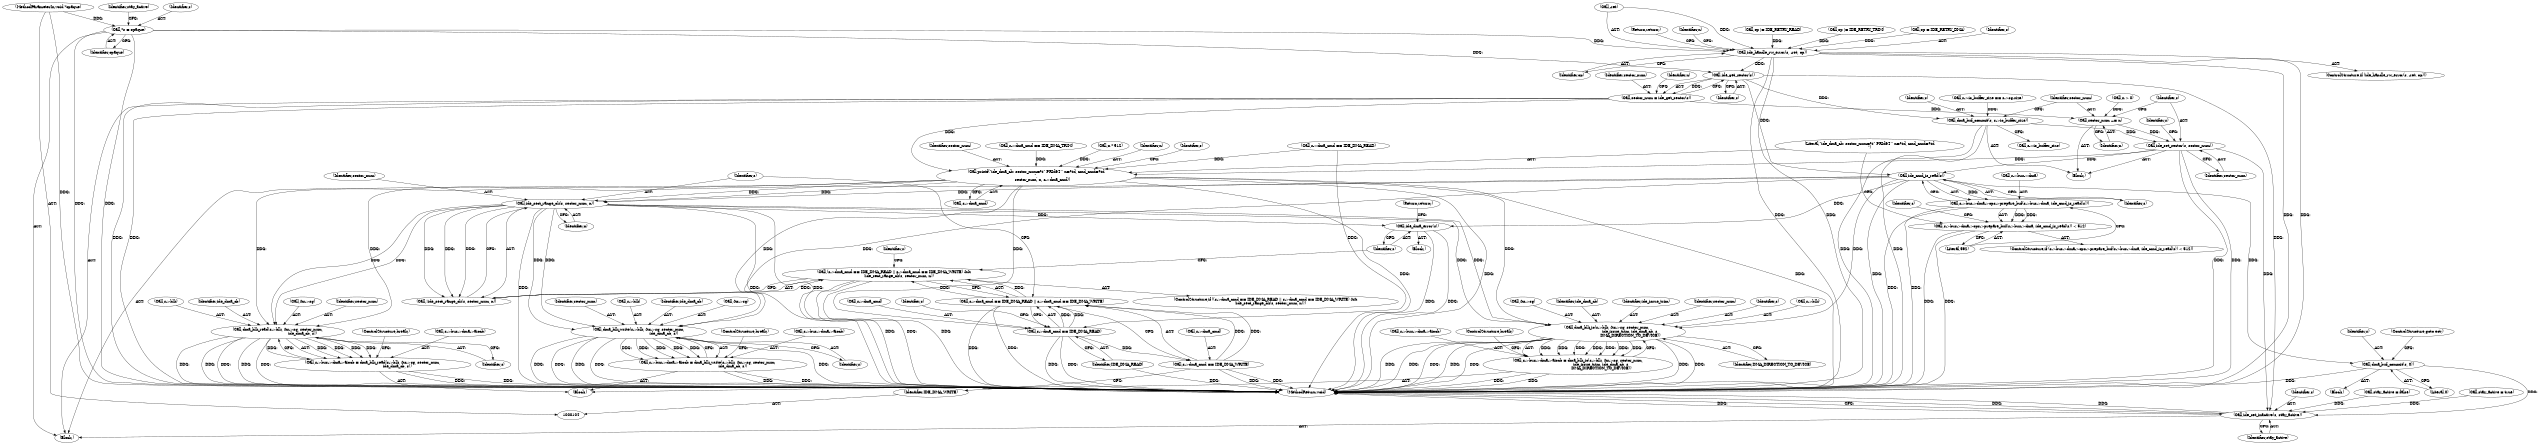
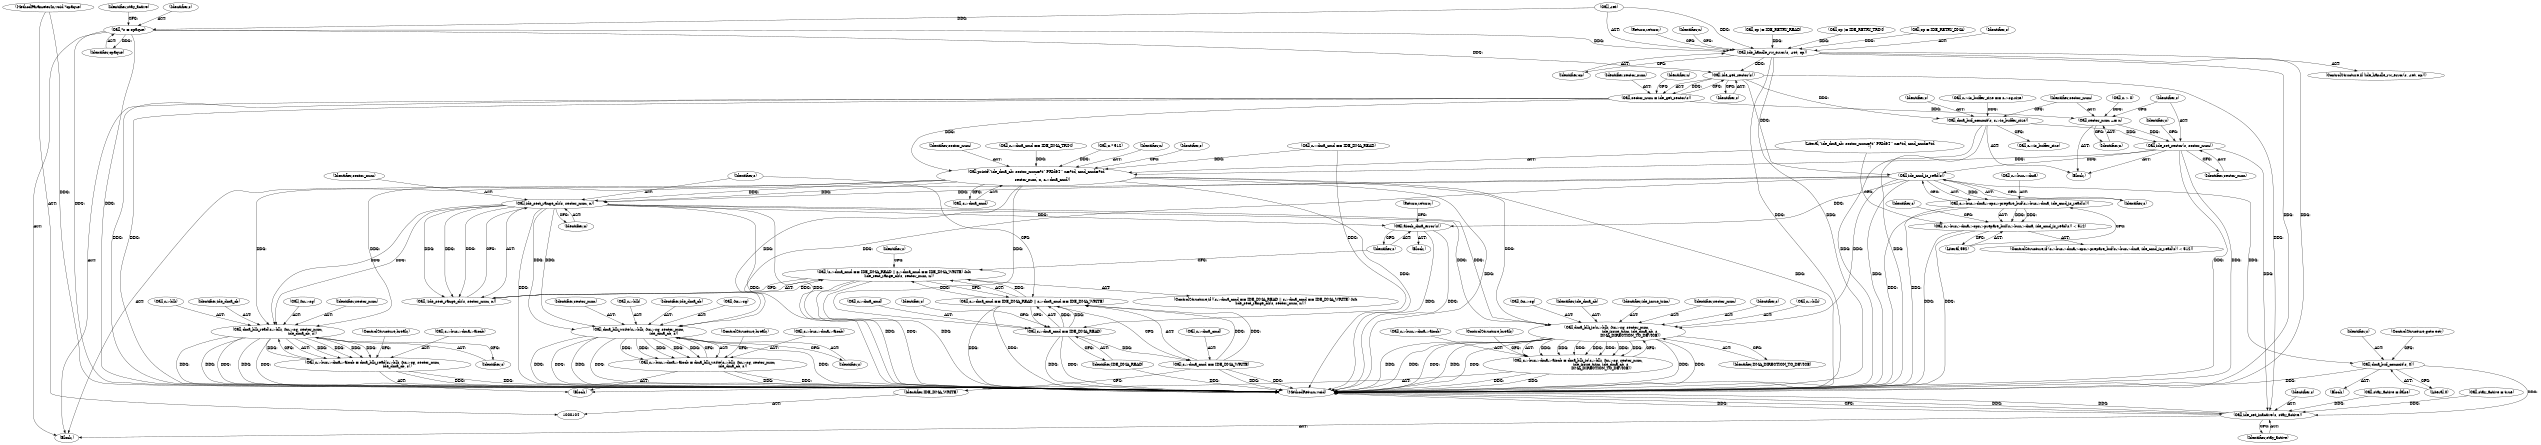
edge "(MethodParameterIn,void *opaque)" -> "(Call,*s = opaque)": now "(Call,-ret)" -> "(Call,*s = opaque)"
edge "(Call,*s = opaque)" -> "(Identifier,opaque)": label "CFG: " -> "DDG: "
node "(Call,ide_dma_error(s))": label "(Call,ide_dma_error(s))" -> "(Call,aiocb_dma_error(s))"
